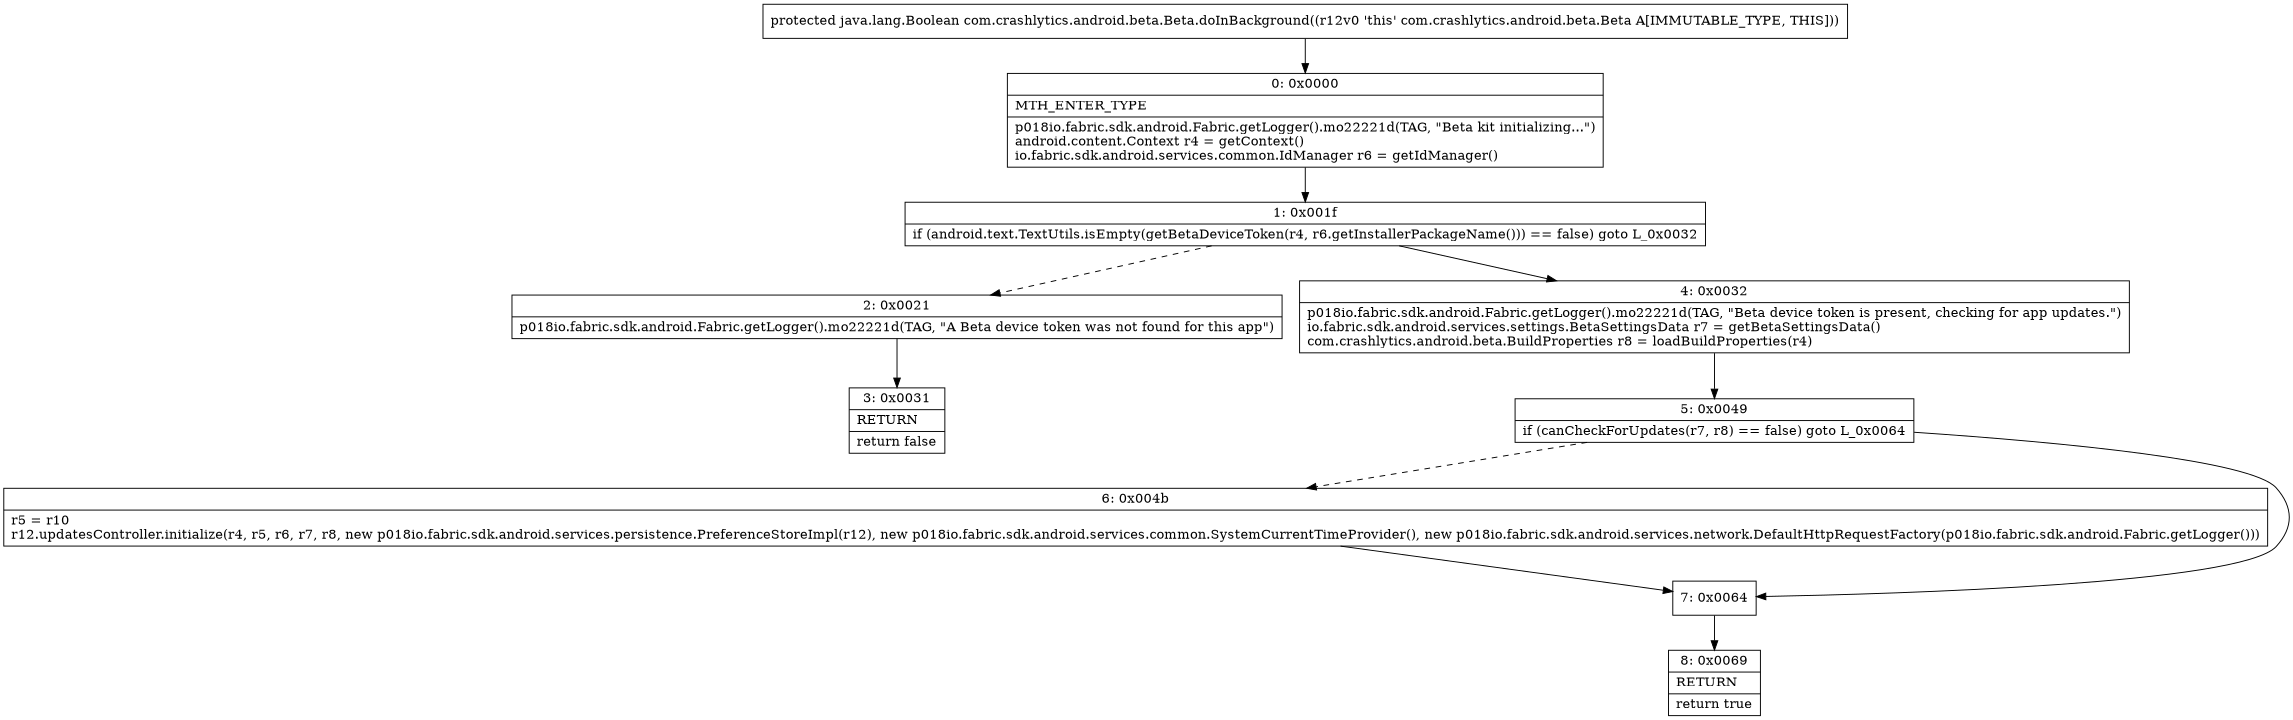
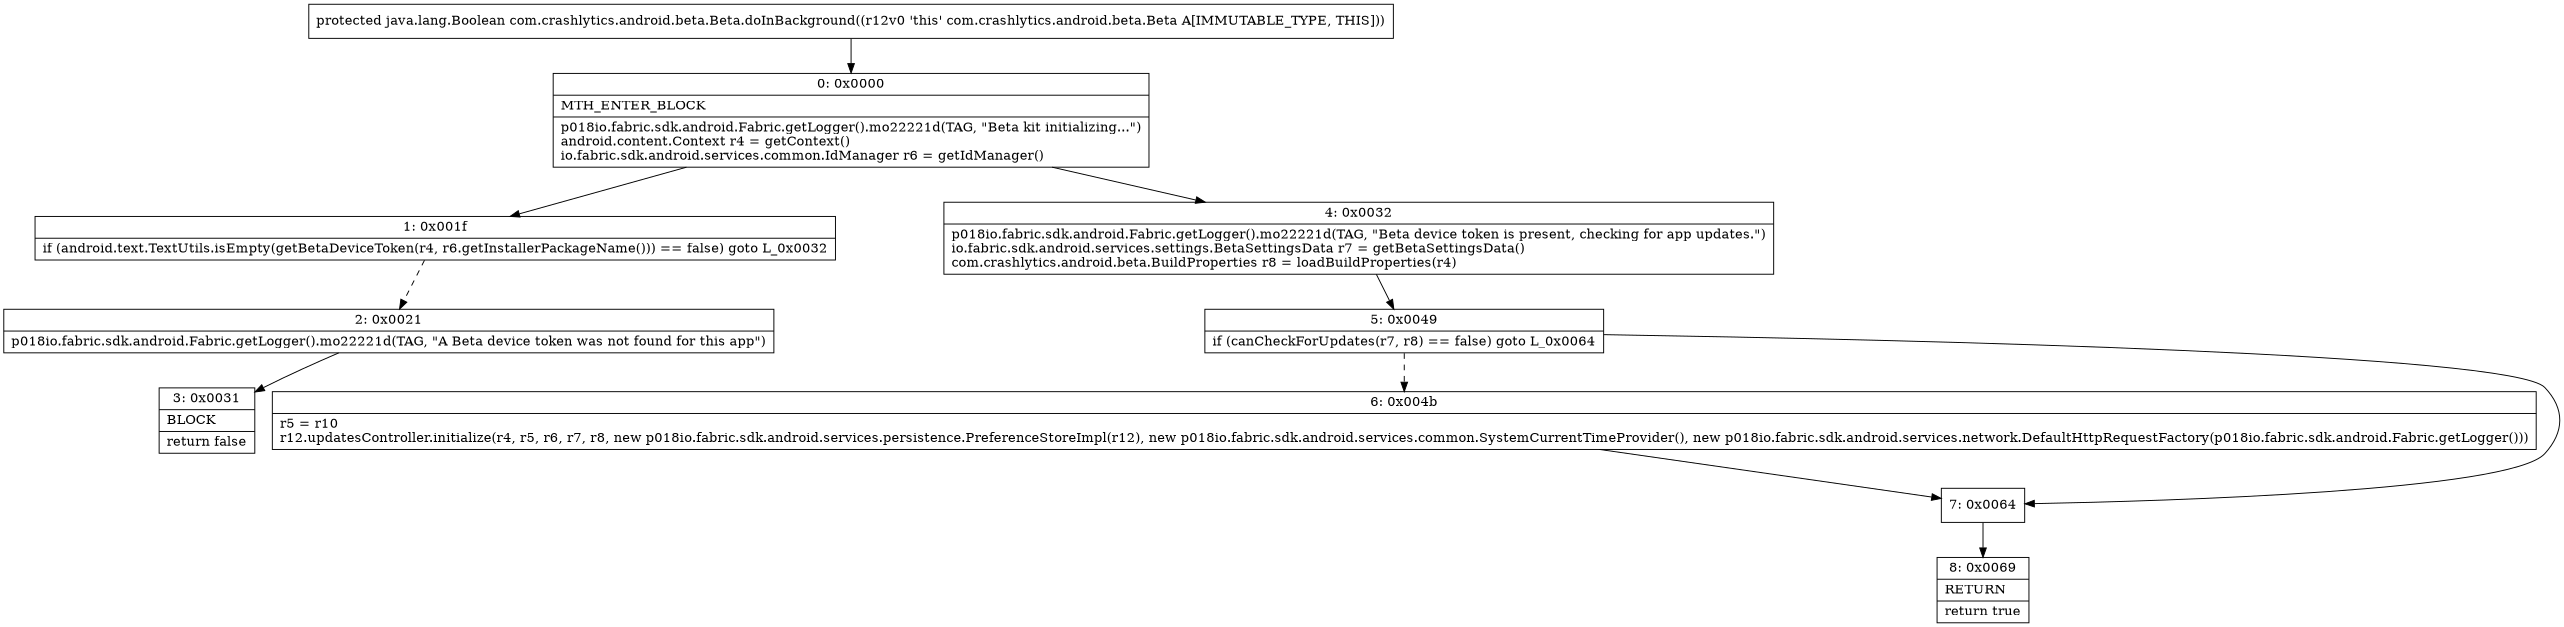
node "0: 0x0000": text "MTH_ENTER_TYPE" -> "MTH_ENTER_BLOCK"
edge "1: 0x001f" -> "4: 0x0032": now "0: 0x0000" -> "4: 0x0032"
node "3: 0x0031": text "RETURN" -> "BLOCK"
